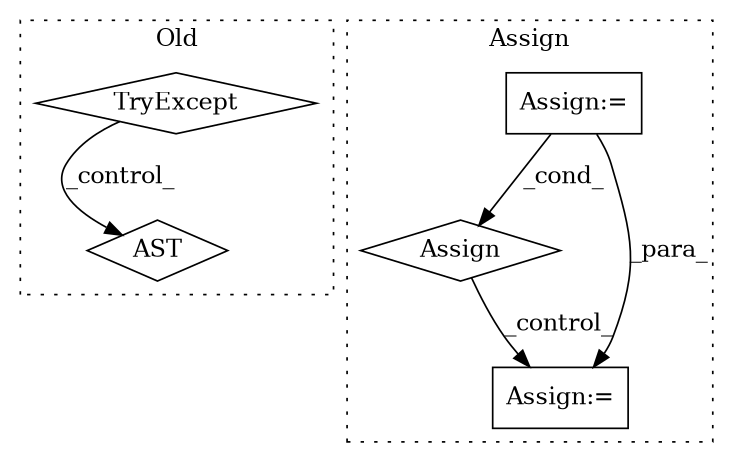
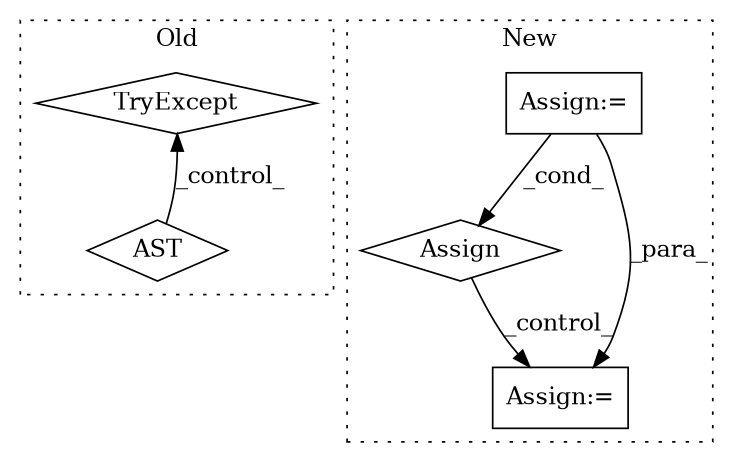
cluster "Assign": label "Assign" -> "New"
edge "TryExcept" -> "AST": reversed
